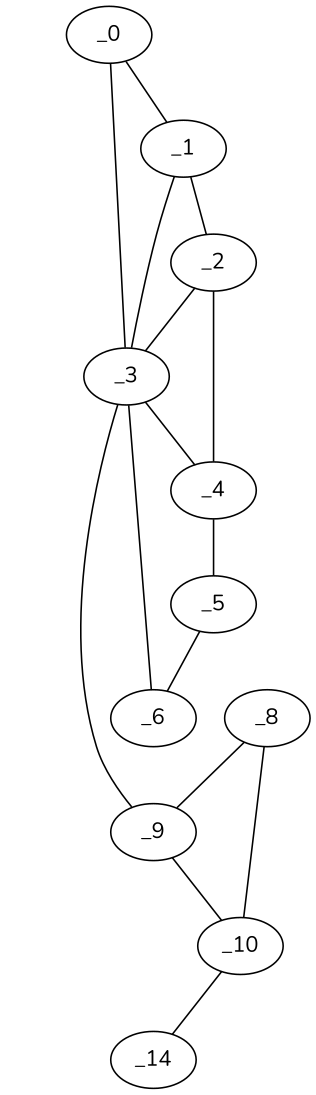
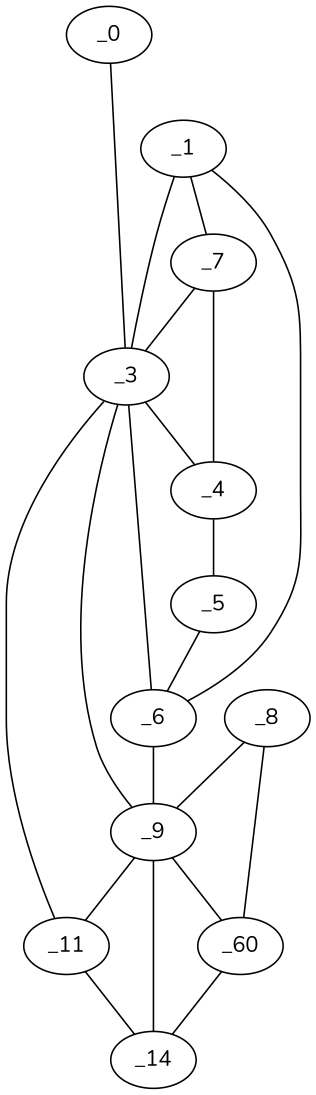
edge "_0" -- "_1": now "_6" -- "_1"
node "_2": label "_2" -> "_7"
edge "_6" -- "_9": added
node "_11": added
edge "_9" -- "_14": added
node "_10": label "_10" -> "_60"
